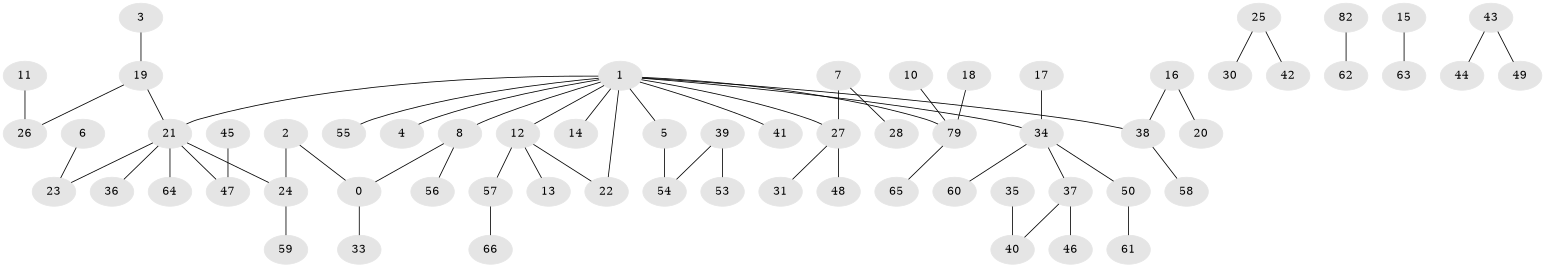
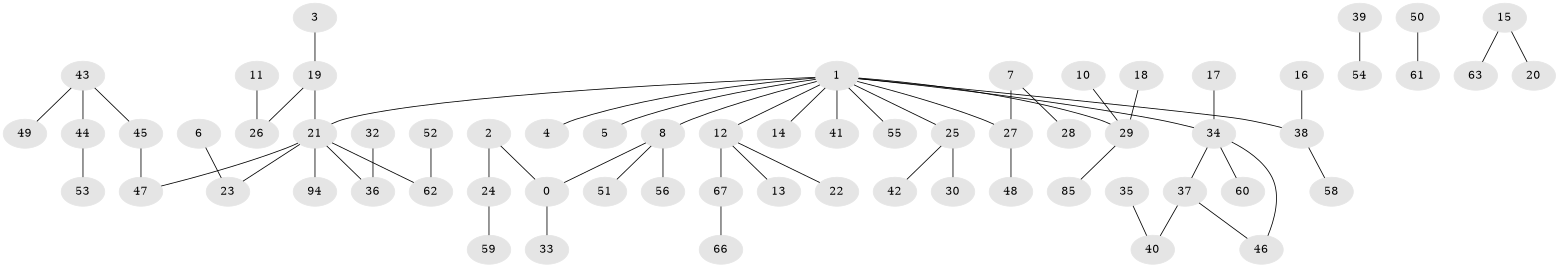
node "82": label "82" -> "52"
edge "43" -- "45": added
edge "16" -- "20": now "15" -- "20"
node "32": added
edge "1" -- "22": now "1" -- "25"
node "79": label "79" -> "29"
edge "21" -- "24": now "21" -- "62"
edge "5" -- "54": removed
edge "39" -- "53": now "44" -- "53"
edge "34" -- "50": now "34" -- "46"
node "64": label "64" -> "94"
node "57": label "57" -> "67"
node "51": added
node "31": removed
node "65": label "65" -> "85"
